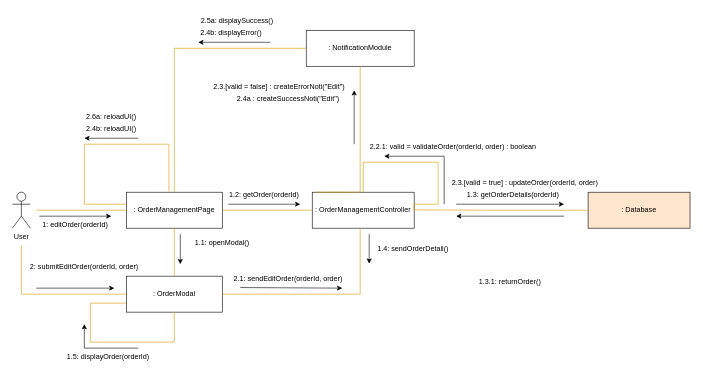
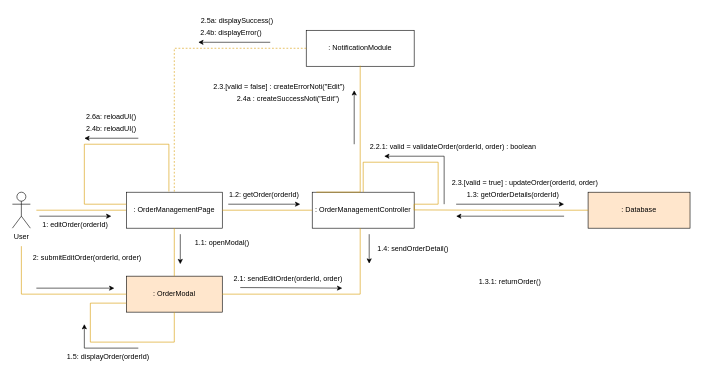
edge ": NotificationModule" -- ": OrderManagementPage": style solid -> dashed
node "2: submitEditOrder(orderId, order)": moved (84, 267) -> (87, 258)
node ": OrderModal": fillcolor #ffffff -> #ffe6cc
